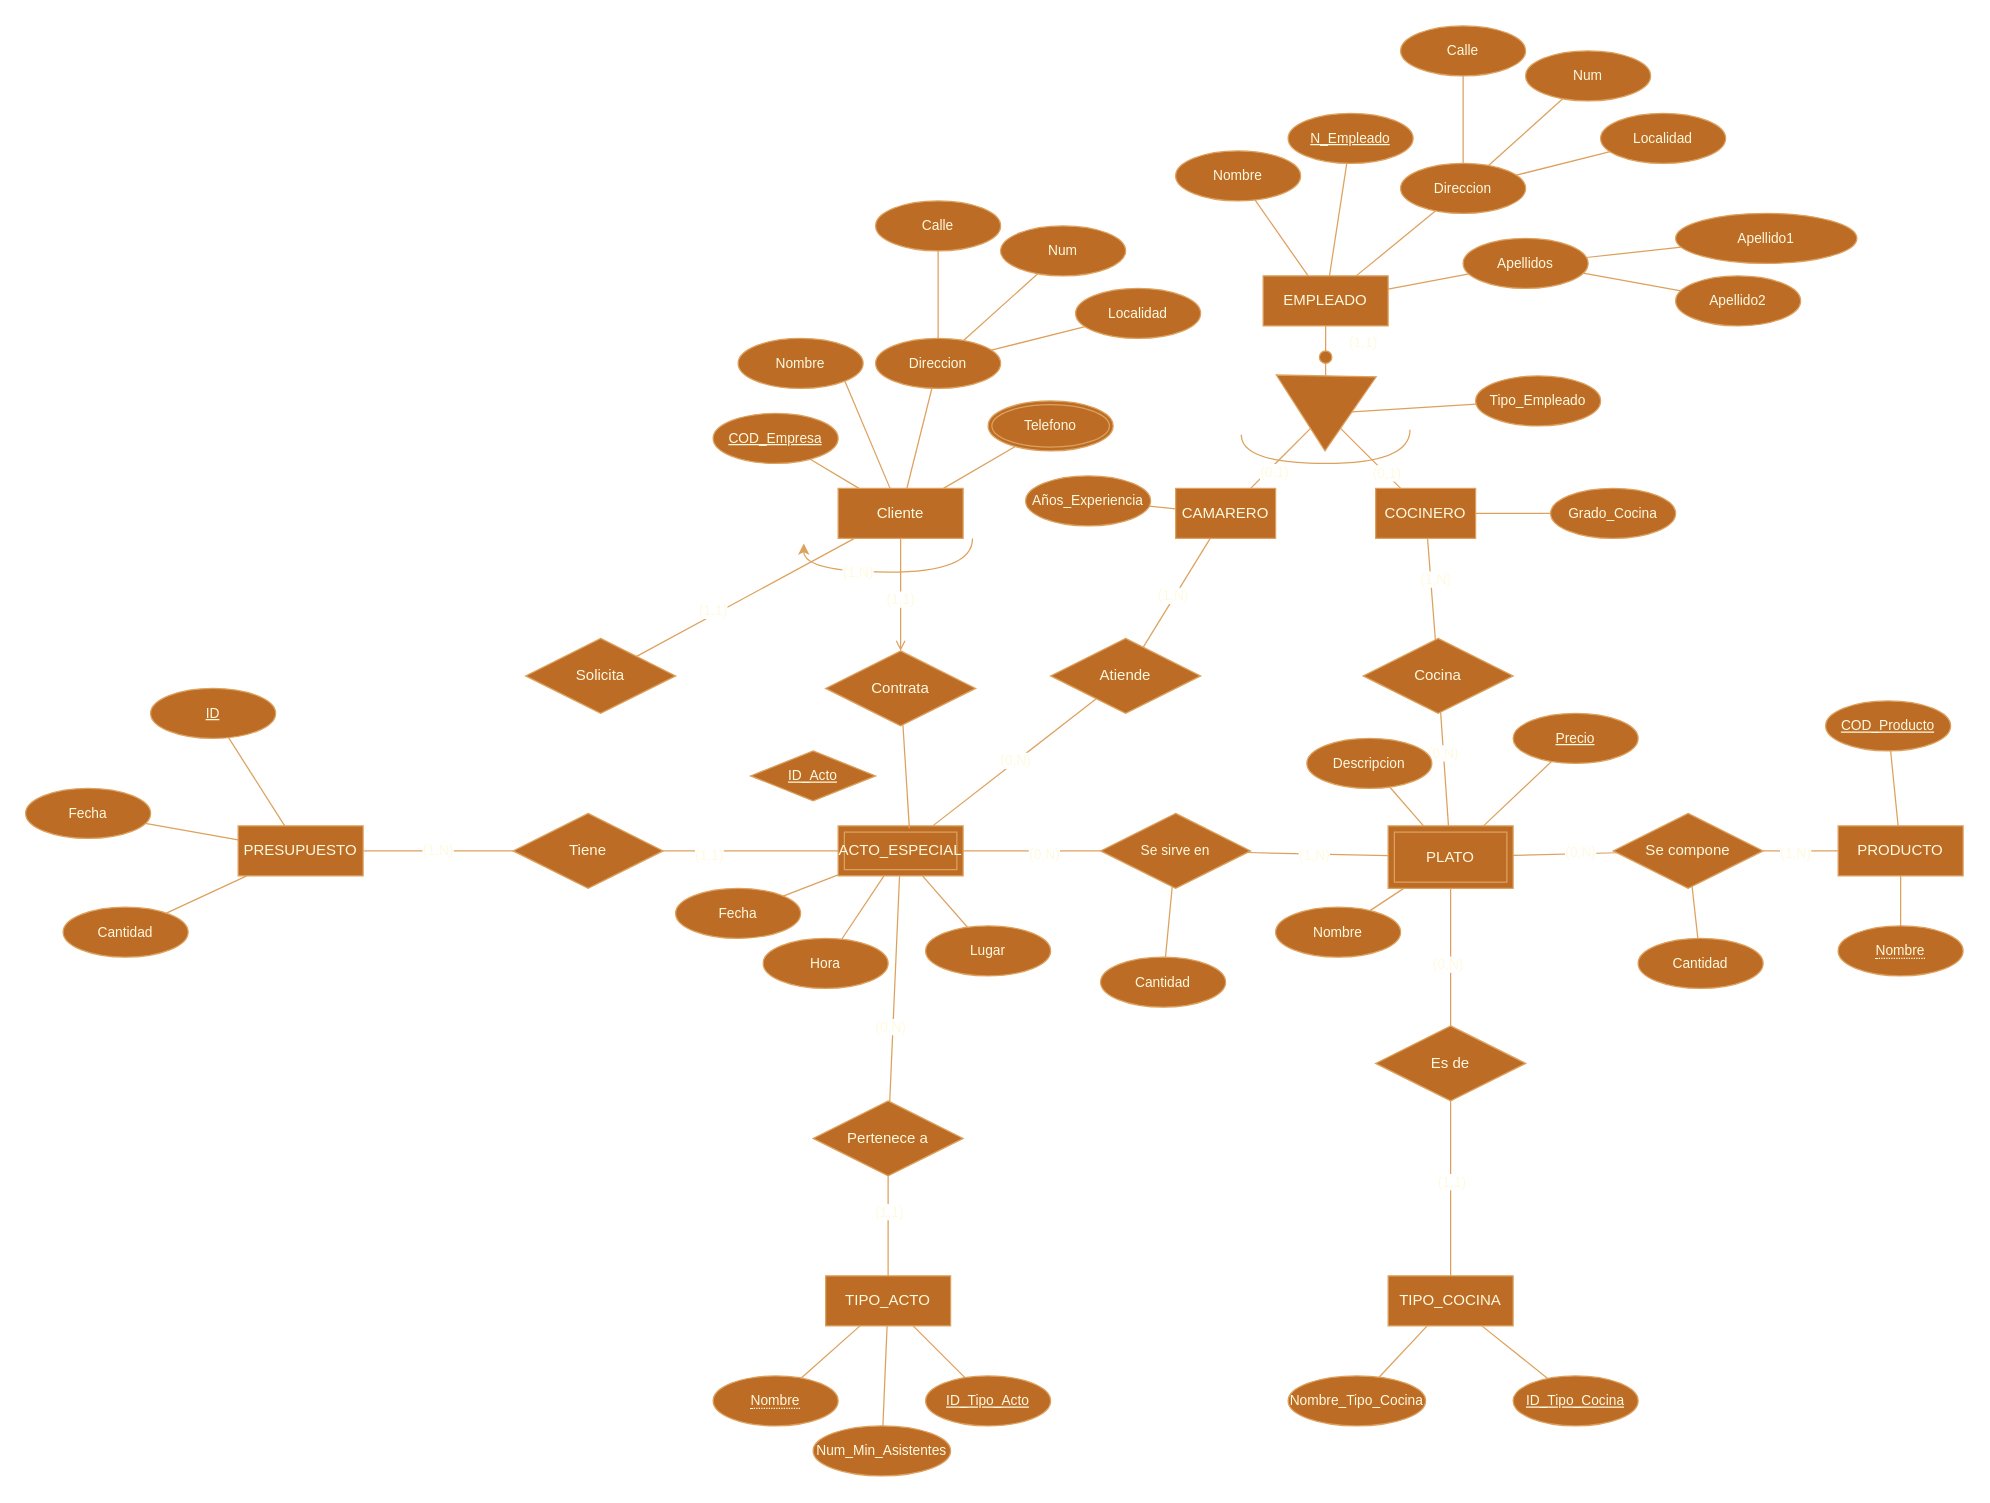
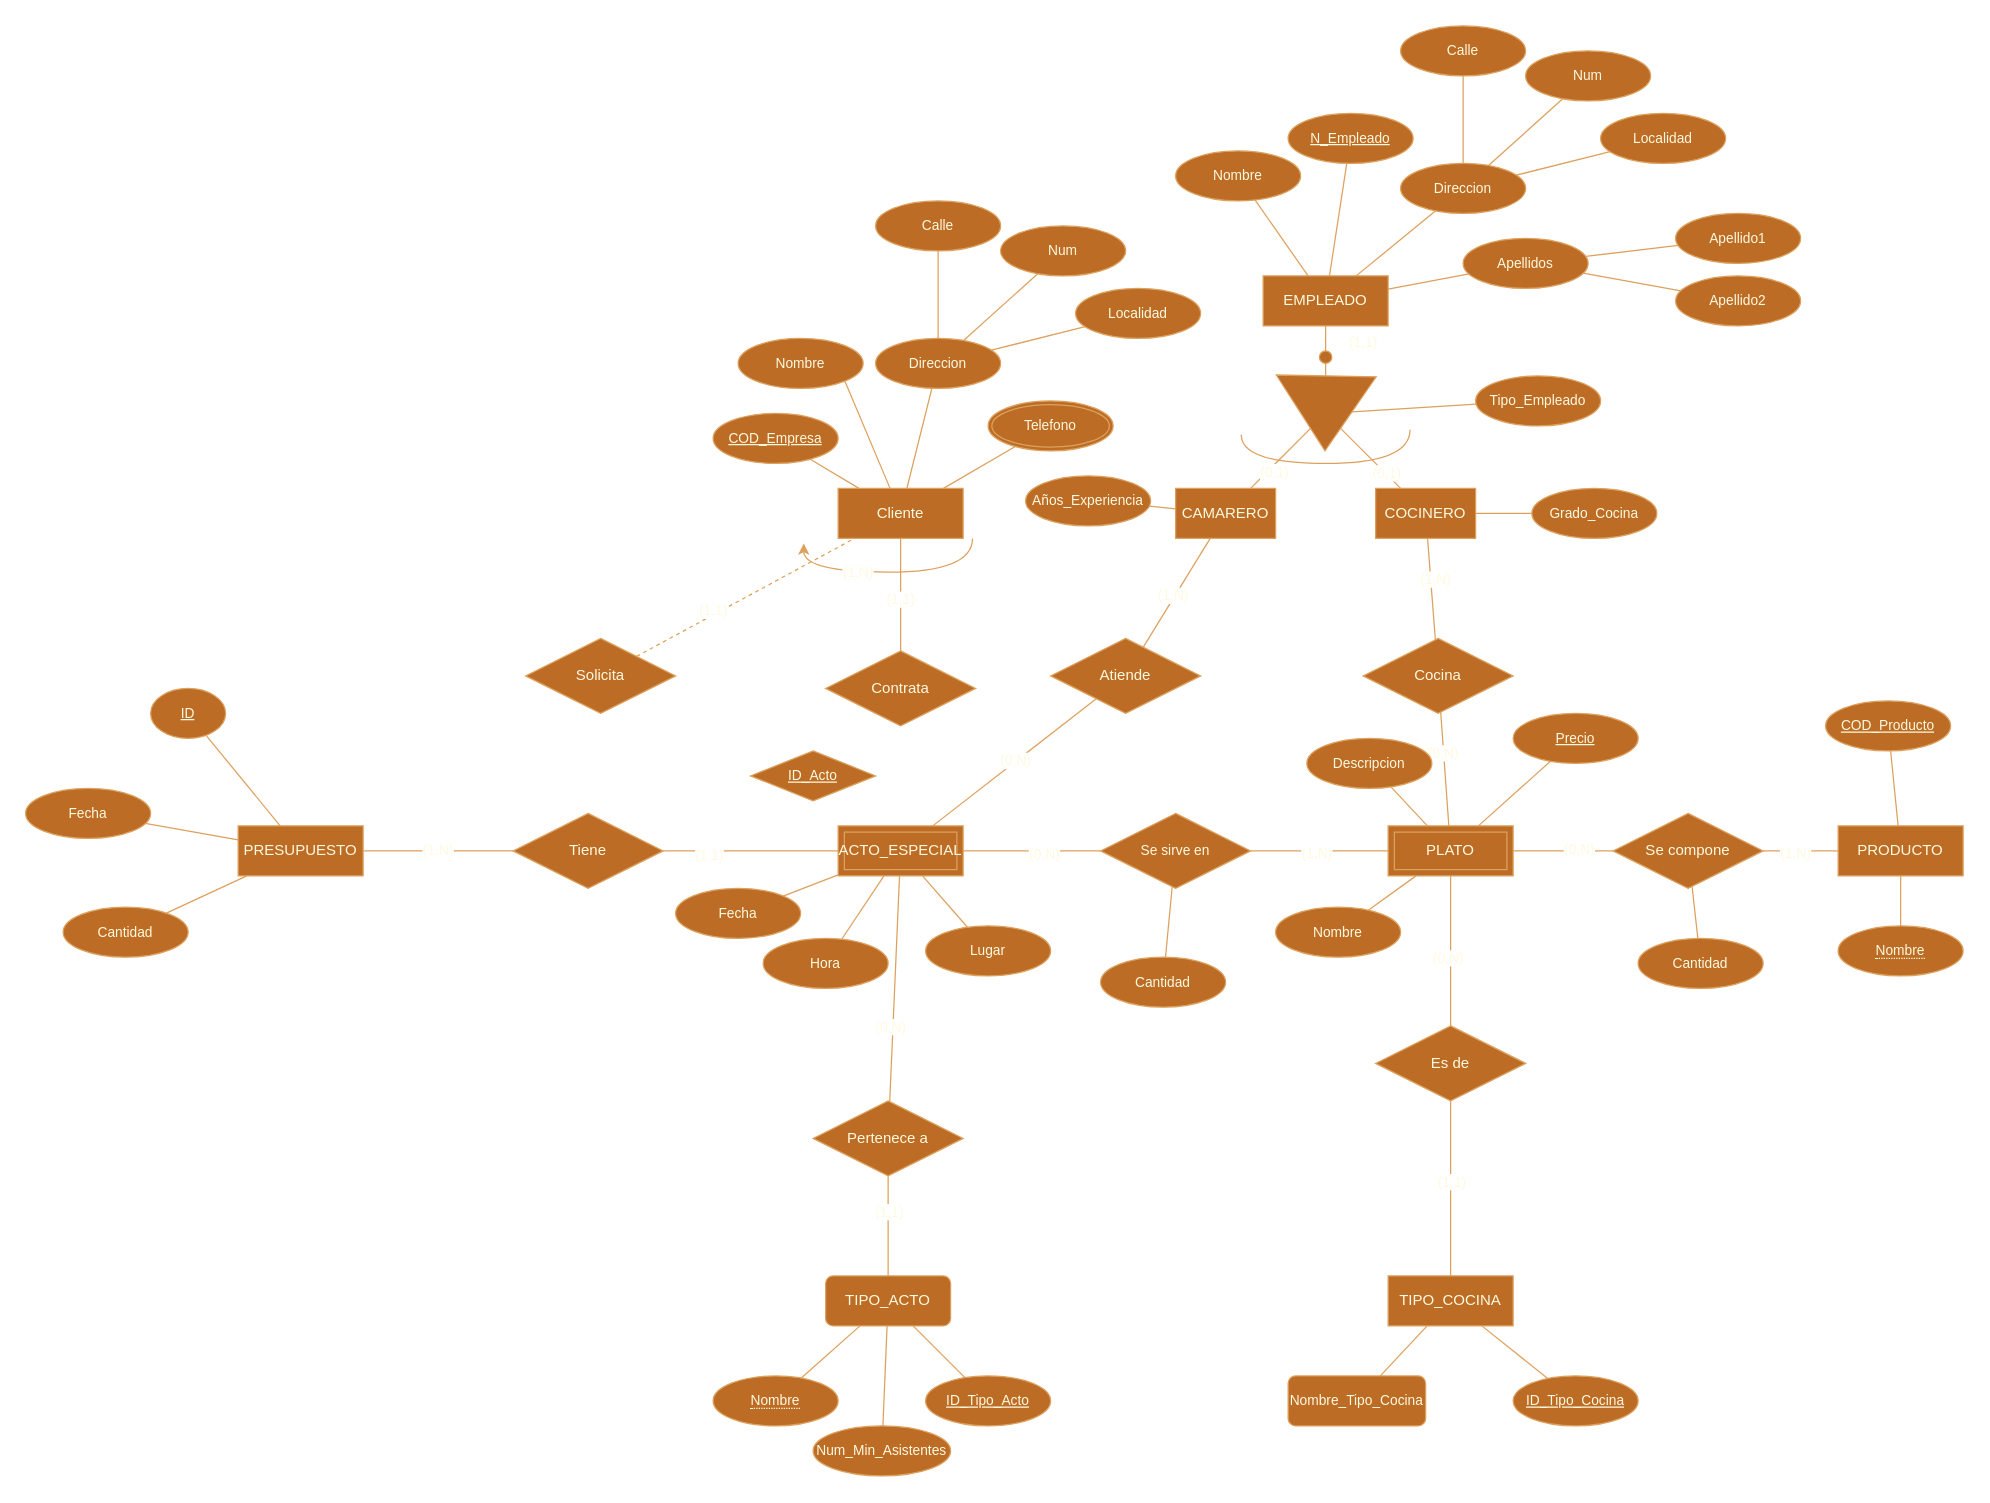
node "Apellido1": size 181x50 -> 125x50
node "Grado_Cocina": moved (1613, 513) -> (1594, 513)
edge "Cliente" -- "Solicita": style solid -> dashed
edge "Cliente" -> "Contrata": arrowhead open -> none
node "ID": size 125x50 -> 75x50
edge "Contrata" -- "ACTO_ESPECIAL": removed
node "PLATO": size 125x63 -> 125x50
node "TIPO_ACTO": shape rectangle -> rounded rectangle
node "Nombre_Tipo_Cocina": shape ellipse -> rounded rectangle
